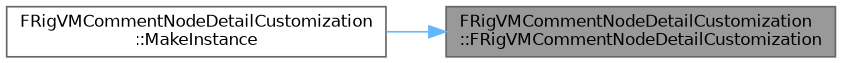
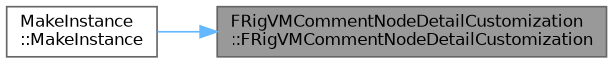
node "FRigVMCommentNodeDetailCustomization ::MakeInstance": label "FRigVMCommentNodeDetailCustomization ::MakeInstance" -> "MakeInstance ::MakeInstance"
